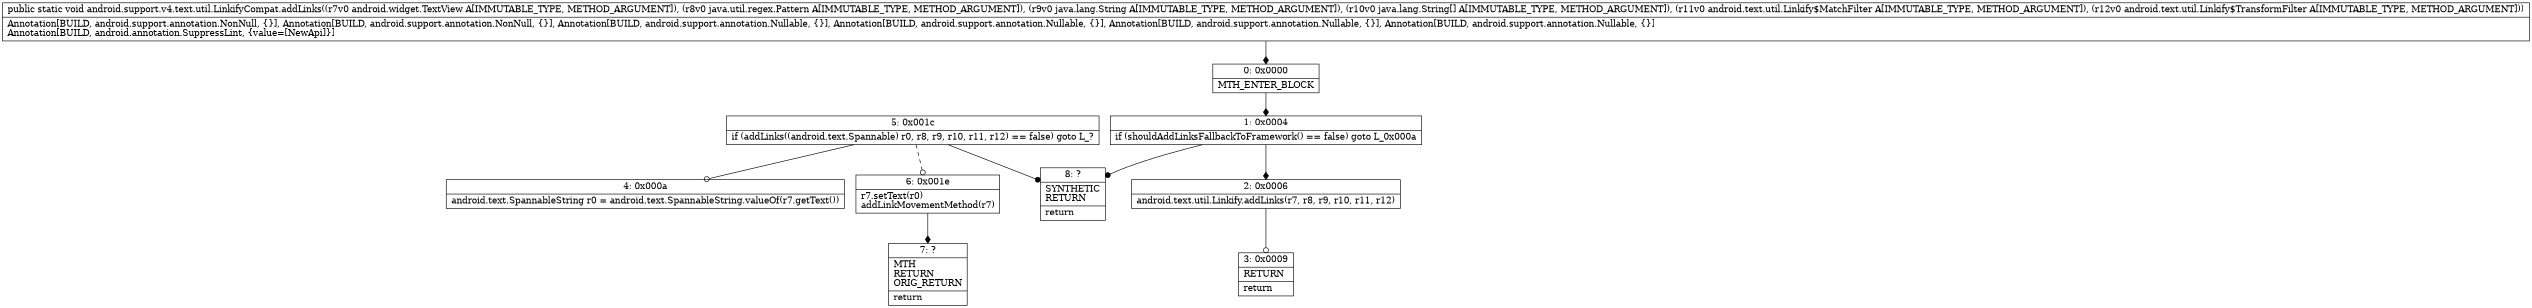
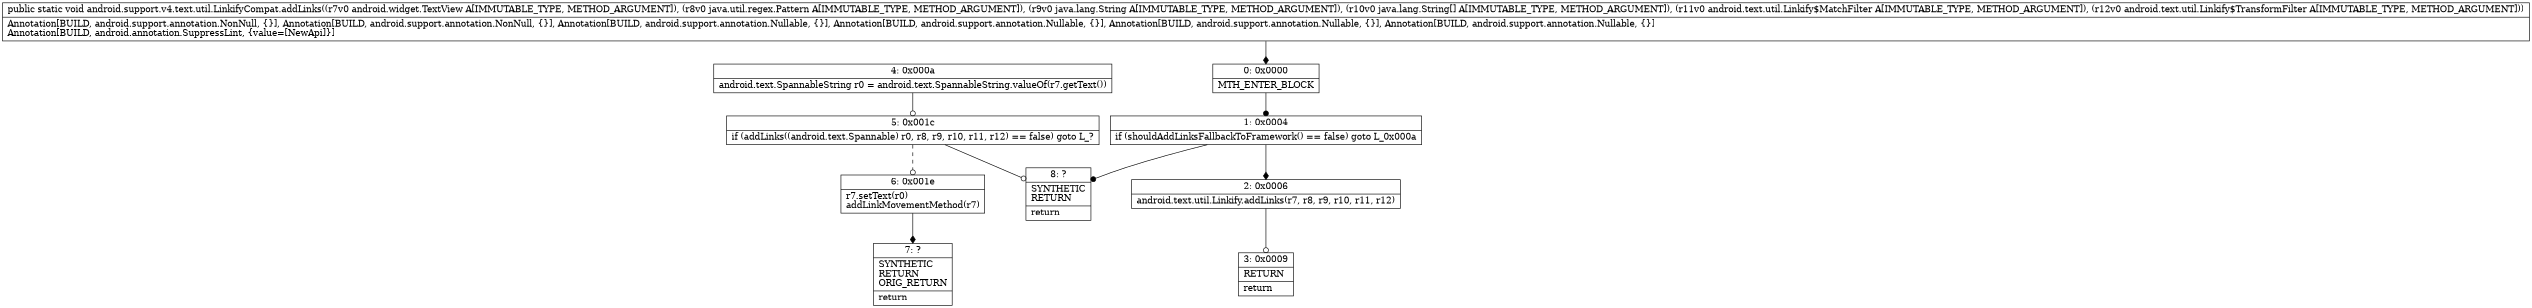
edge "0: 0x0000" -> "1: 0x0004": arrowhead diamond -> dot
edge "5: 0x001c" -> "4: 0x000a": reversed
edge "5: 0x001c" -> "8: ?": arrowhead dot -> odot
node "7: ?": text "MTH" -> "SYNTHETIC"
